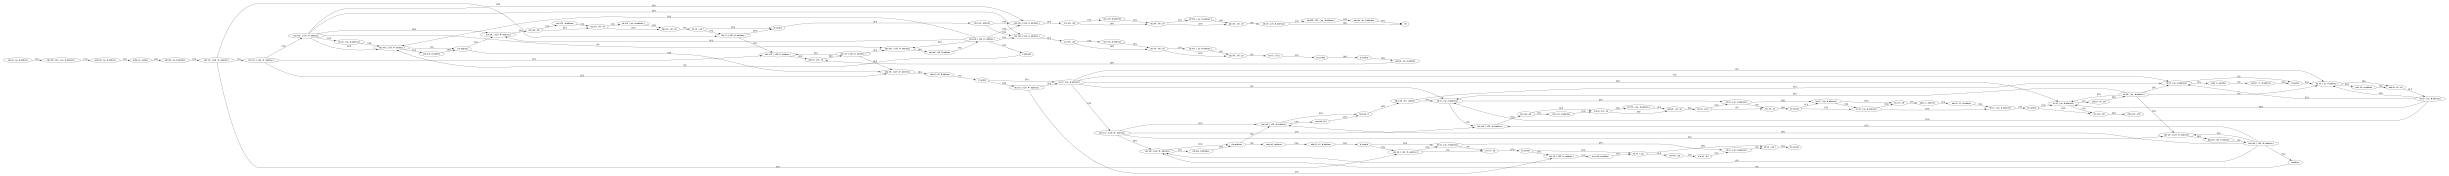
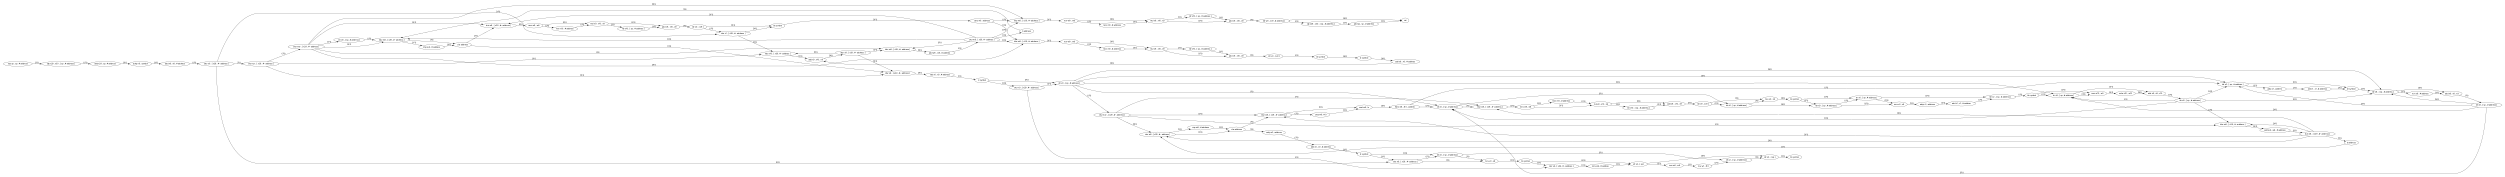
edge "sxtw x10 , w10" -> "add x9 , x9 , x10": added, label "DFG"
